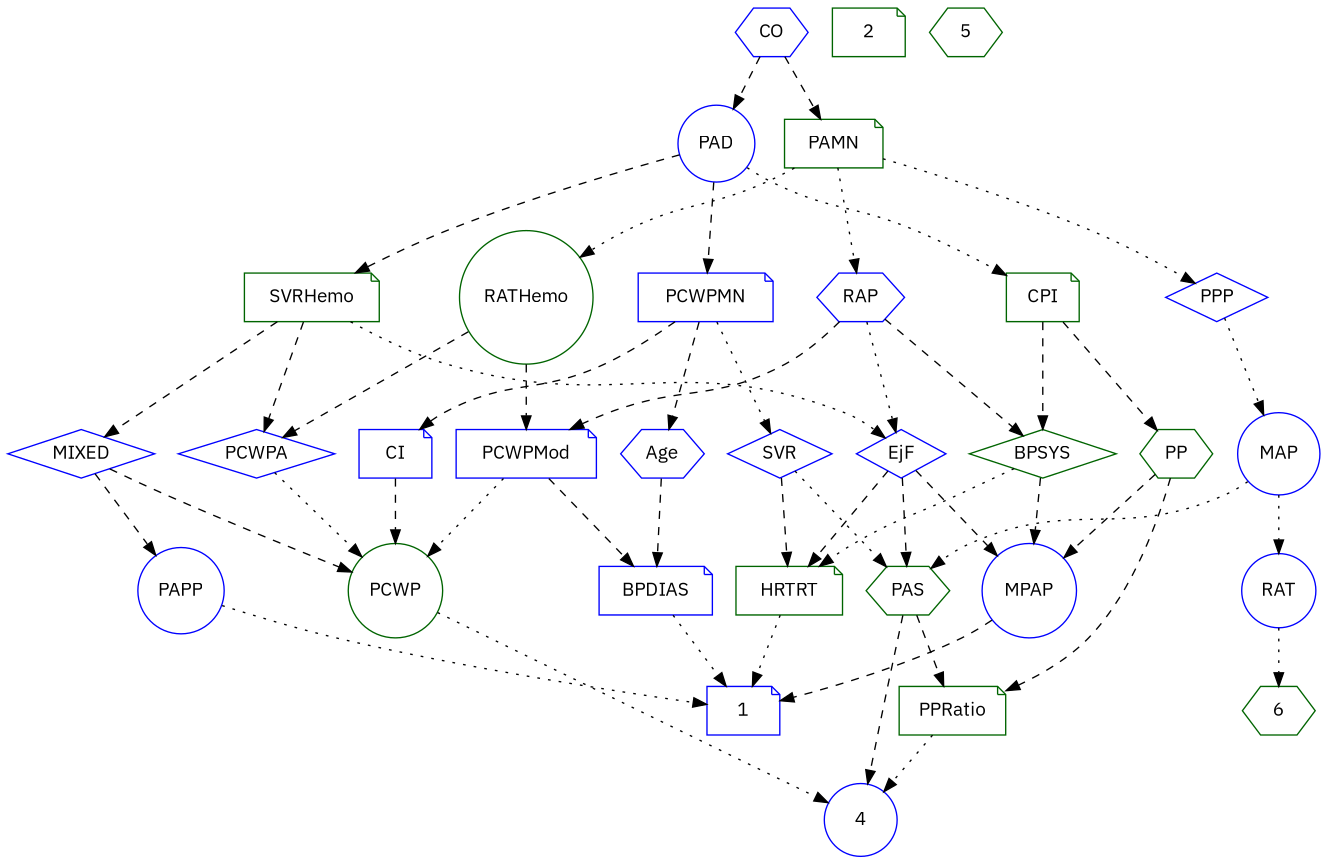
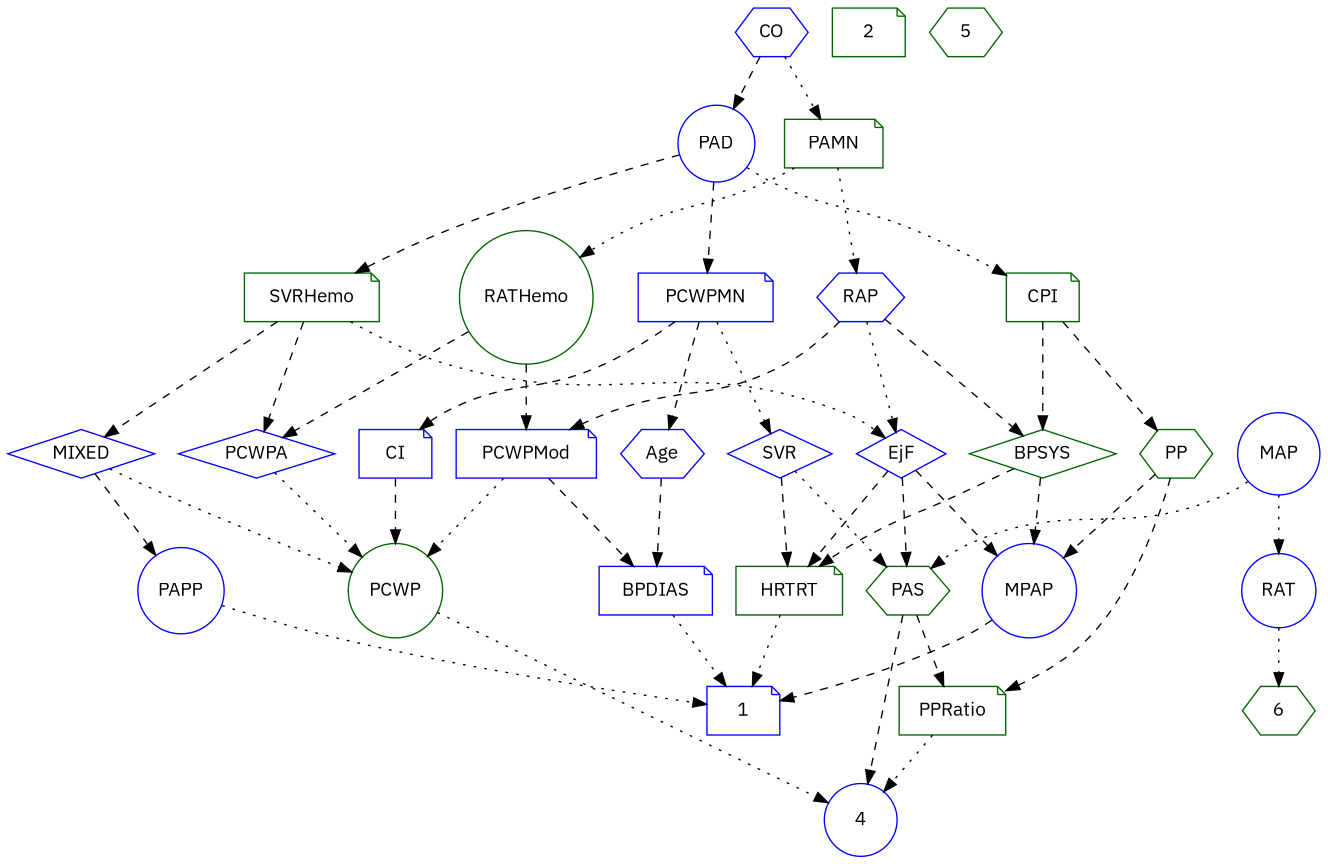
edge "CO" -> "PAMN": style dashed -> dotted
node "PPP": removed
edge "BPSYS" -> "HRTRT": style dotted -> dashed
edge "MIXED" -> "PCWP": style dashed -> dotted
